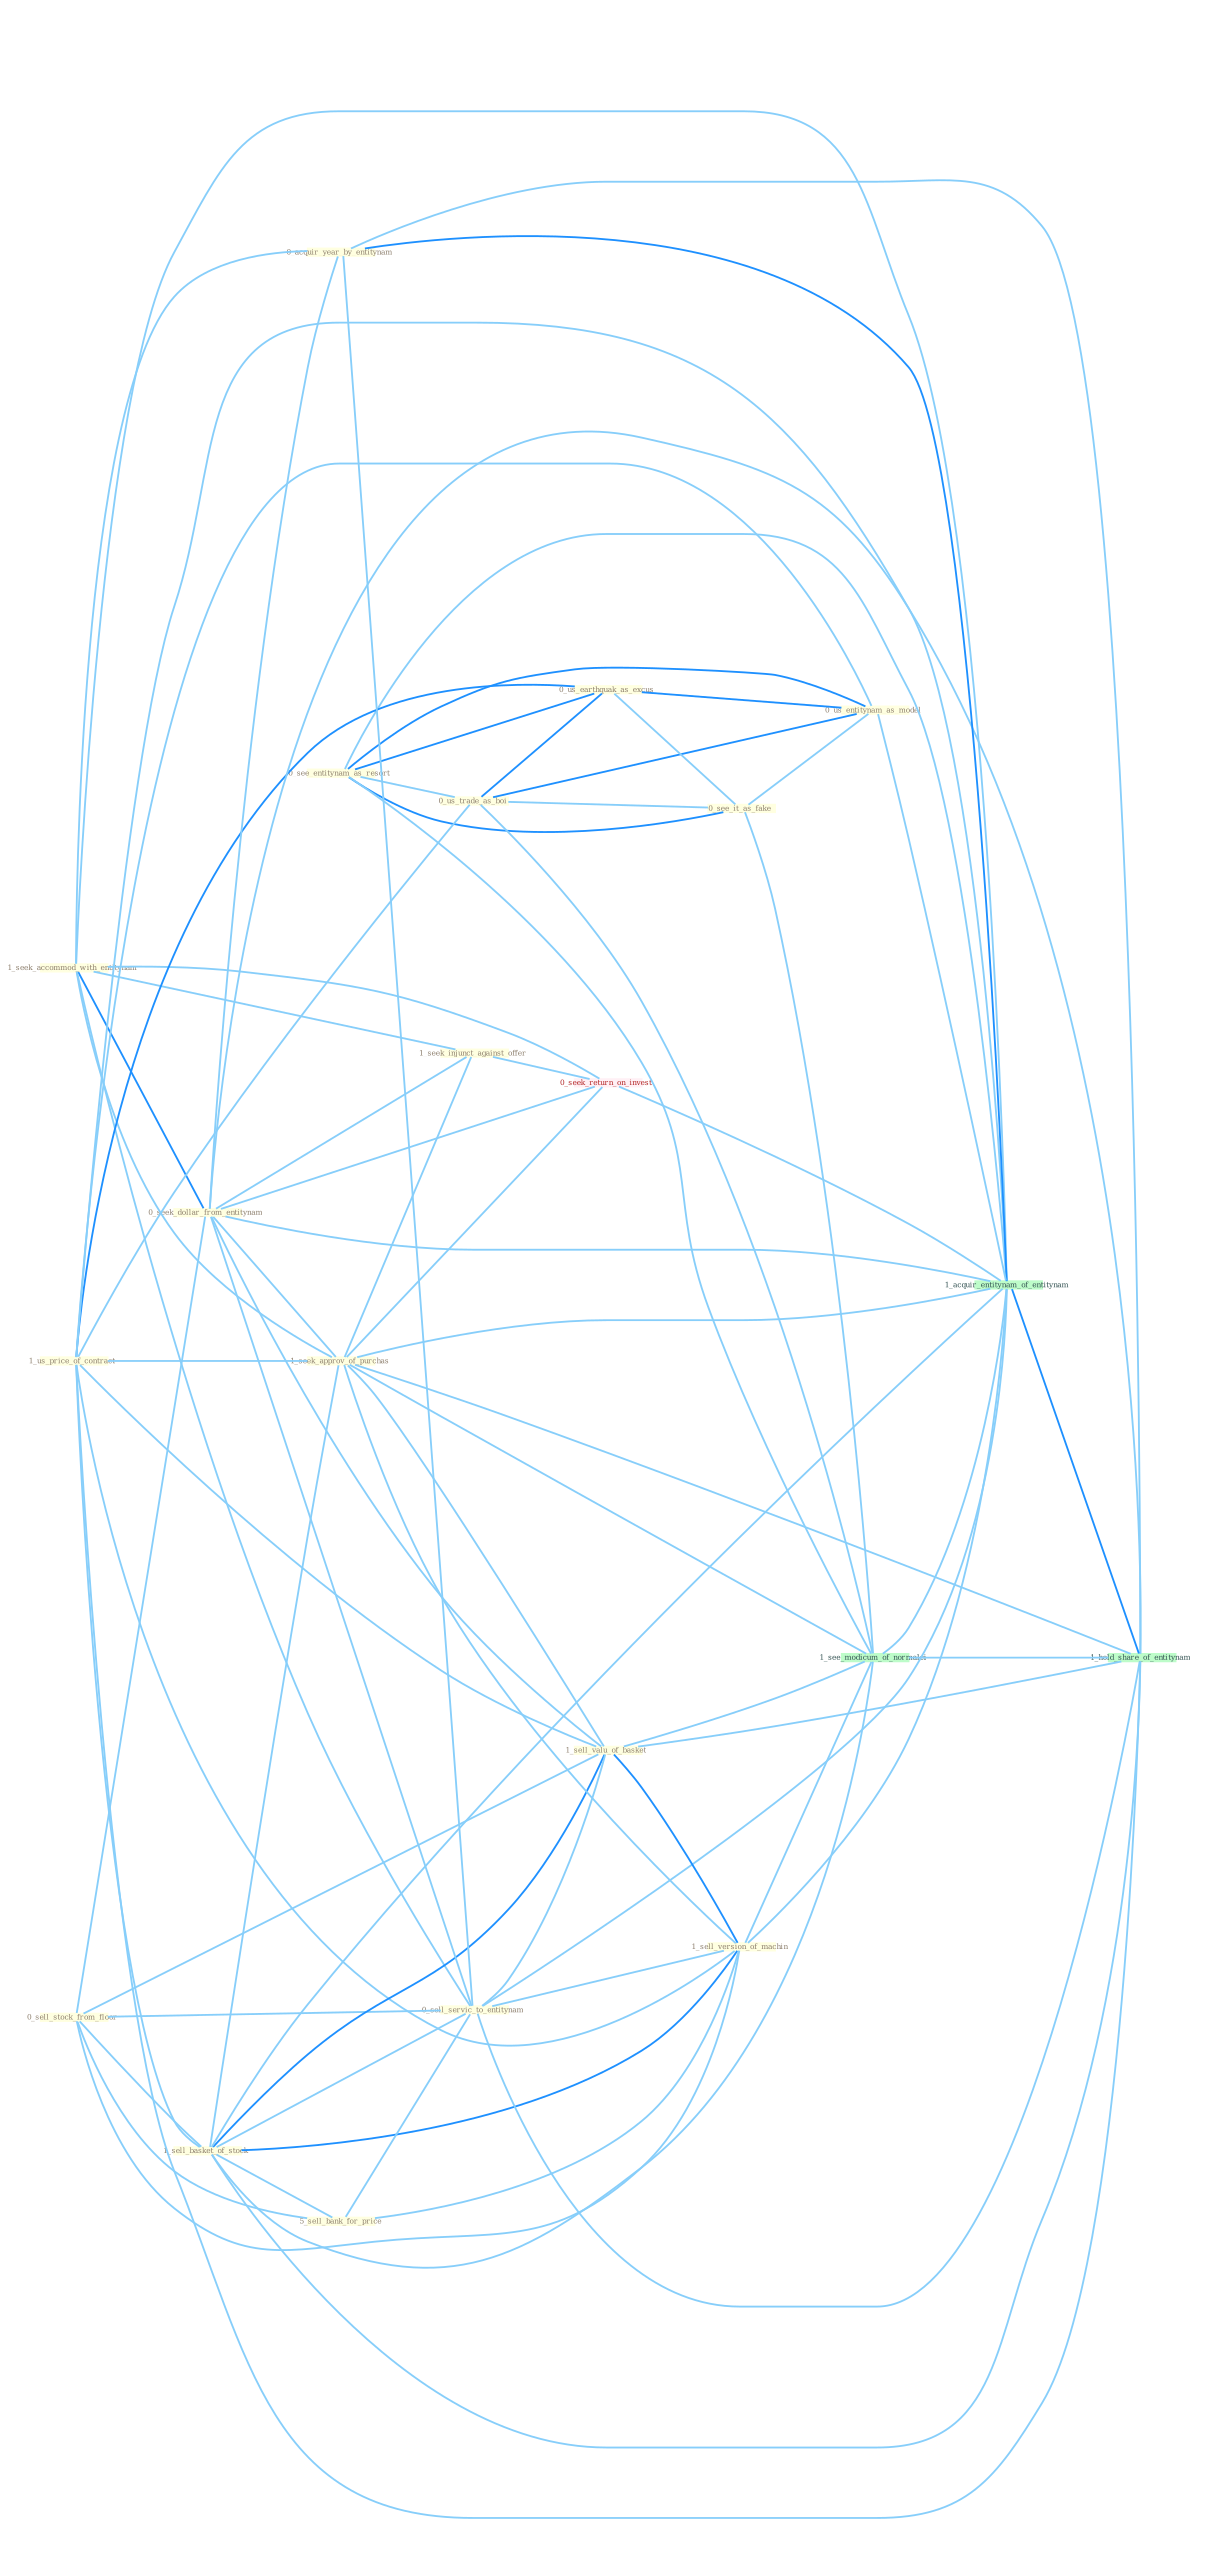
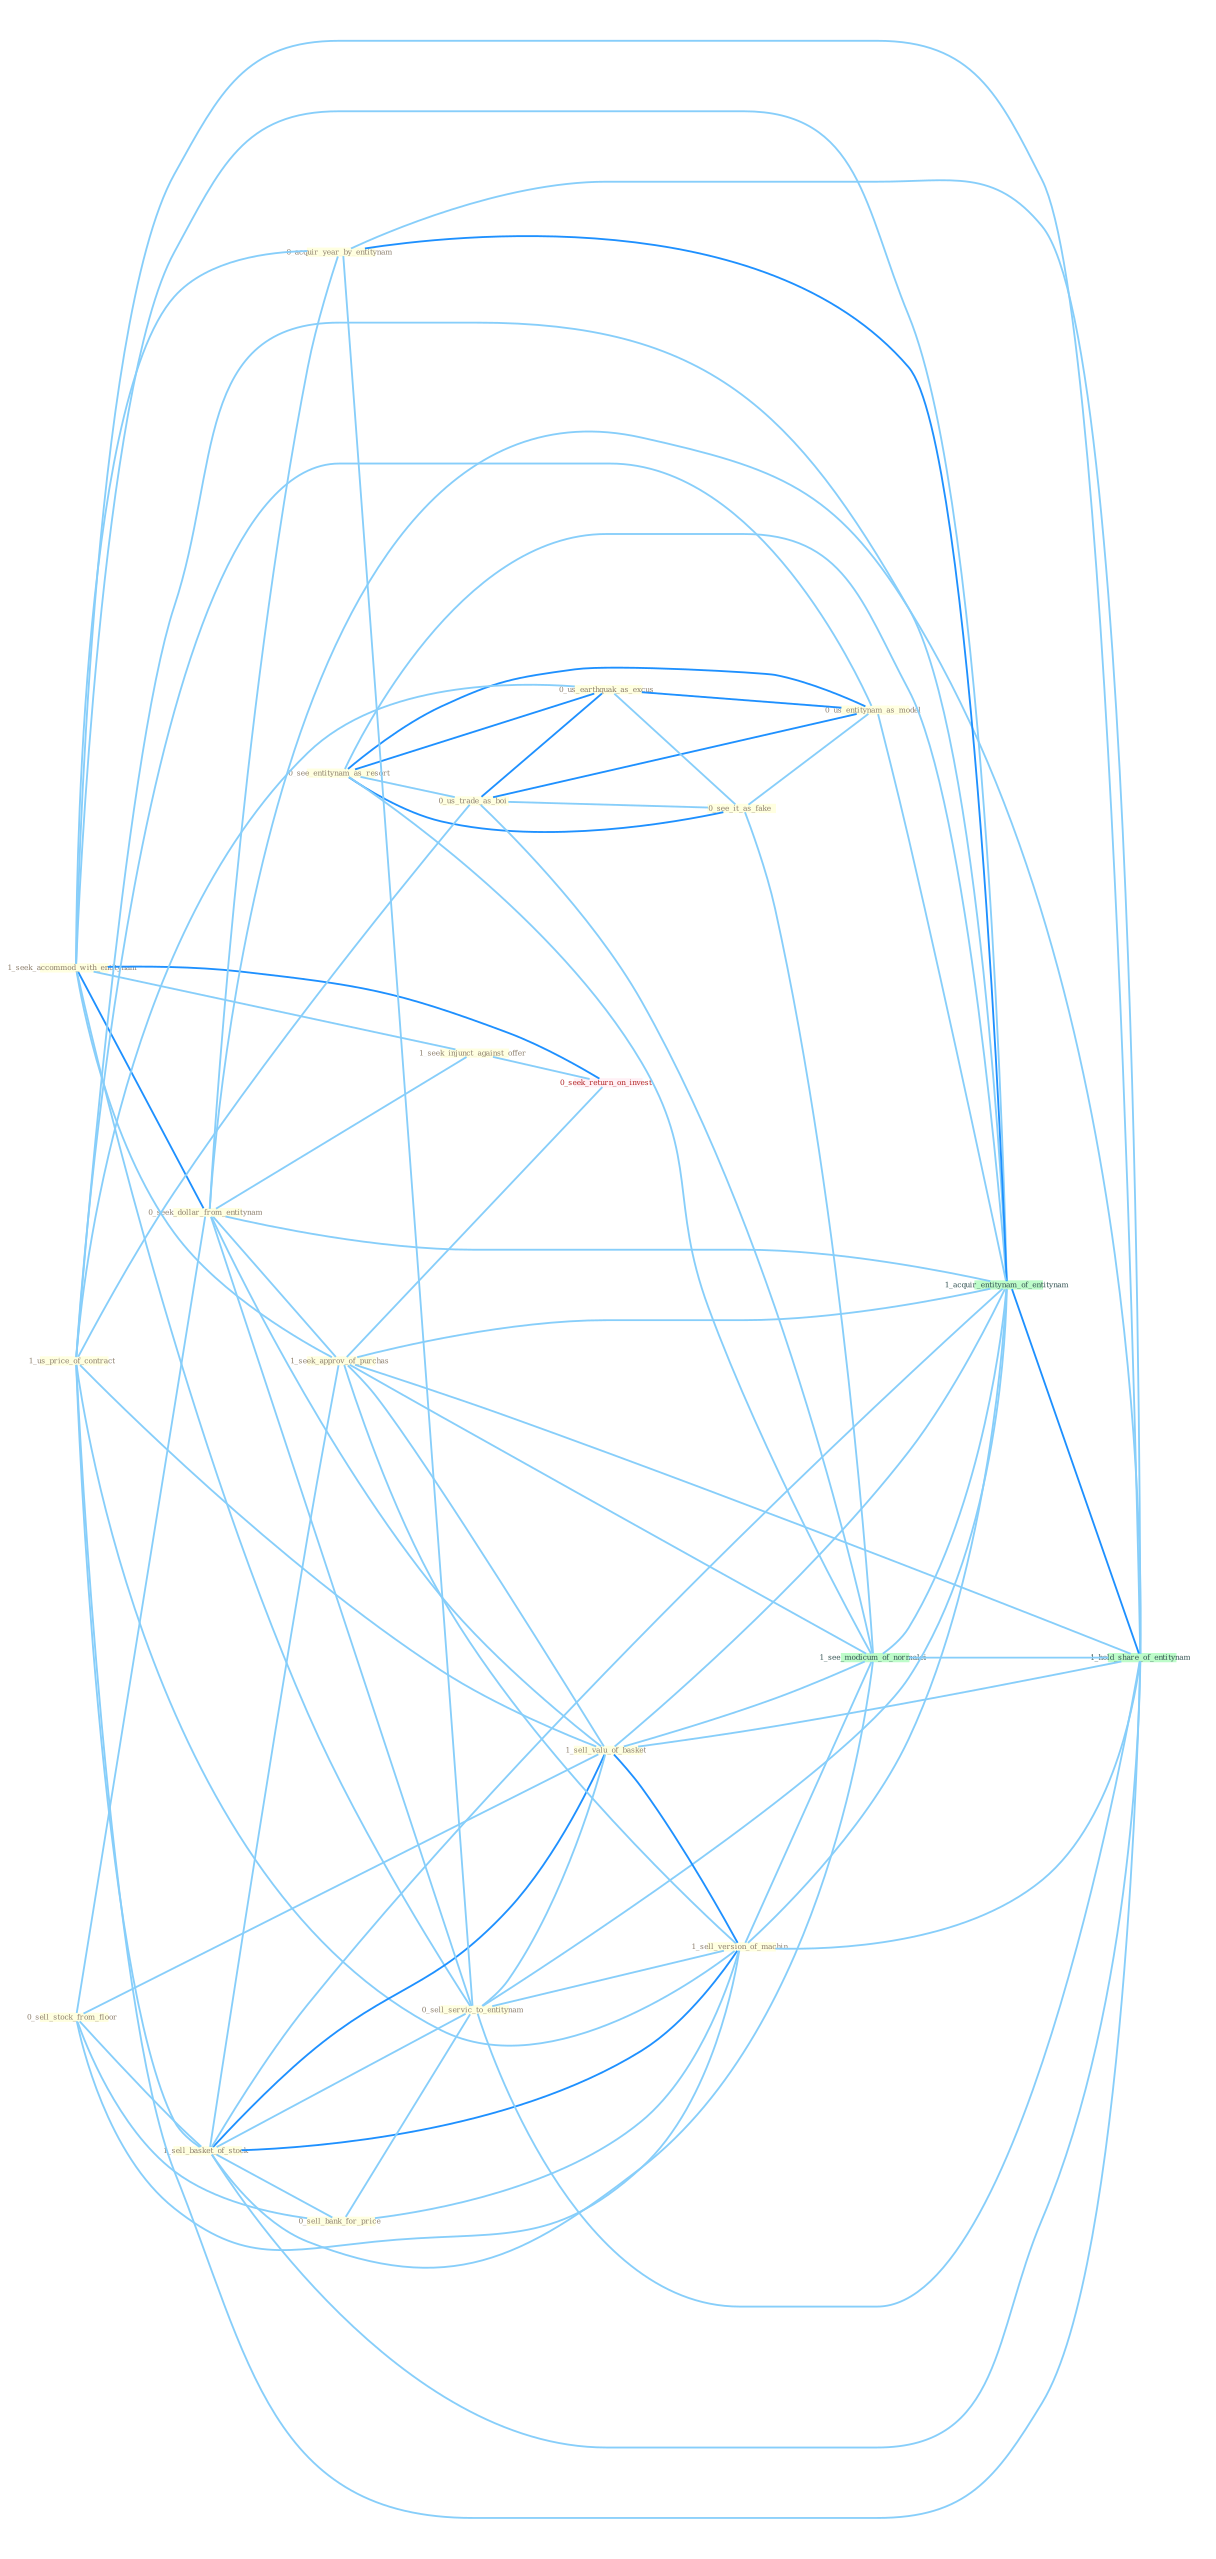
edge "1_seek_accommod_with_entitynam" -- "1_hold_share_of_entitynam": added
edge "0_us_earthquak_as_excus" -- "1_us_price_of_contract": color #1e90ff -> #87cefa
edge "1_seek_accommod_with_entitynam" -- "0_seek_return_on_invest": color #87cefa -> #1e90ff
edge "0_seek_return_on_invest" -- "0_seek_dollar_from_entitynam": removed
edge "0_seek_return_on_invest" -- "1_acquir_entitynam_of_entitynam": now "1_sell_valu_of_basket" -- "1_acquir_entitynam_of_entitynam"
edge "1_seek_injunct_against_offer" -- "1_seek_approv_of_purchas": removed
edge "1_us_price_of_contract" -- "1_seek_approv_of_purchas": removed
edge "1_hold_share_of_entitynam" -- "1_sell_version_of_machin": added
edge "0_sell_servic_to_entitynam" -- "0_sell_stock_from_floor": removed
node "5_sell_bank_for_price": label "5_sell_bank_for_price" -> "0_sell_bank_for_price"
